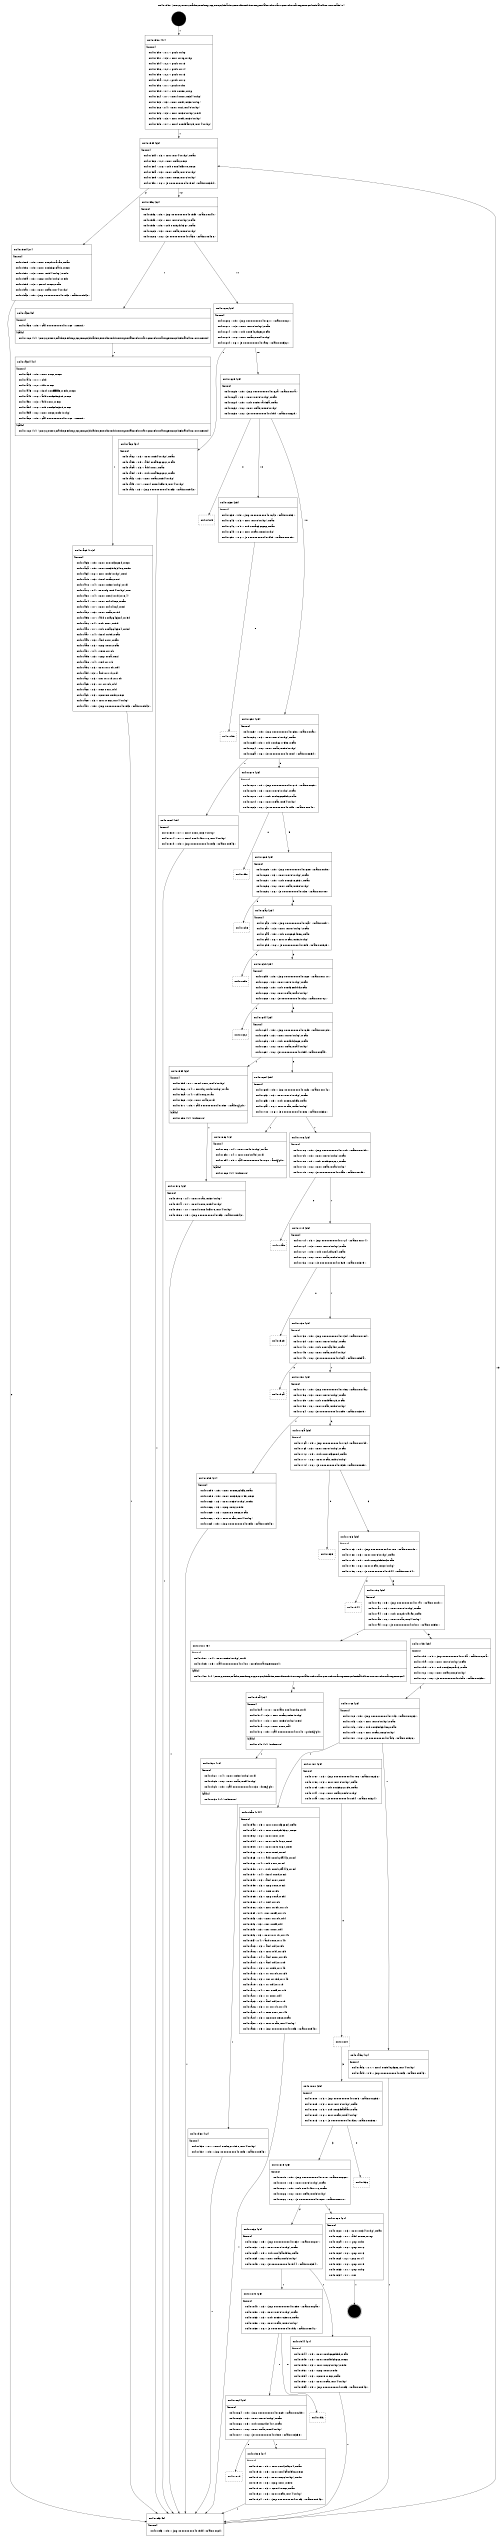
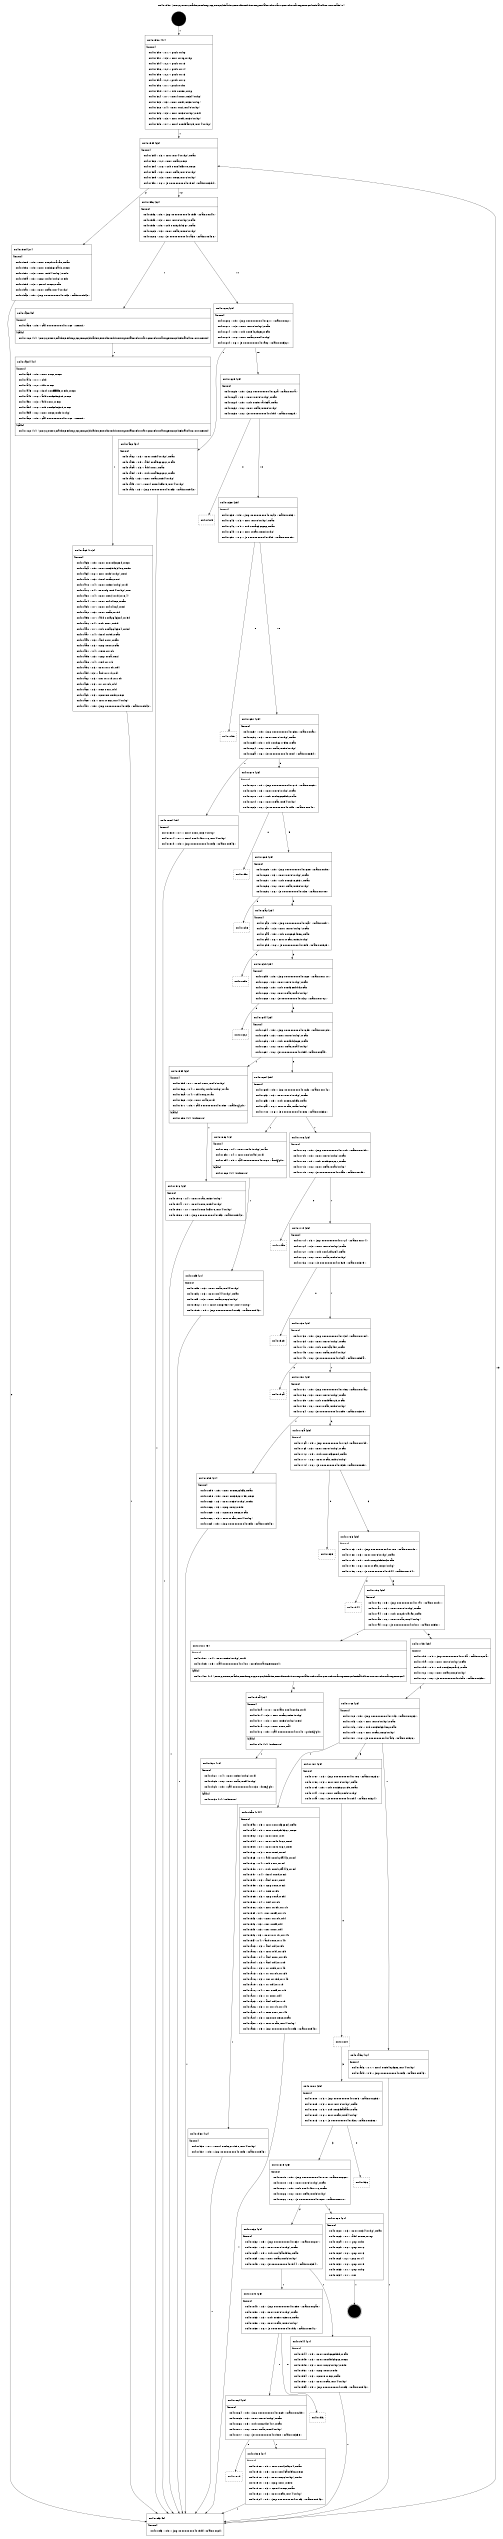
edge "0x401625 [25]" -> "0x401657 [25]": now "0x40163e [25]" -> "0x401657 [25]"
node "0x4018f9 [21]": added
edge "0x4017ce [25]" -> "0x4017e7 [25]": added, label "3"
